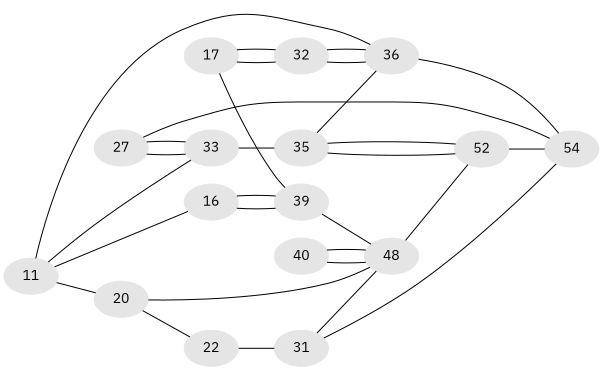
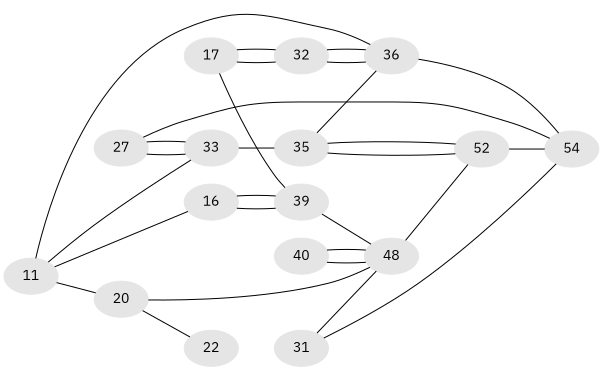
edge "22" -- "31": removed
